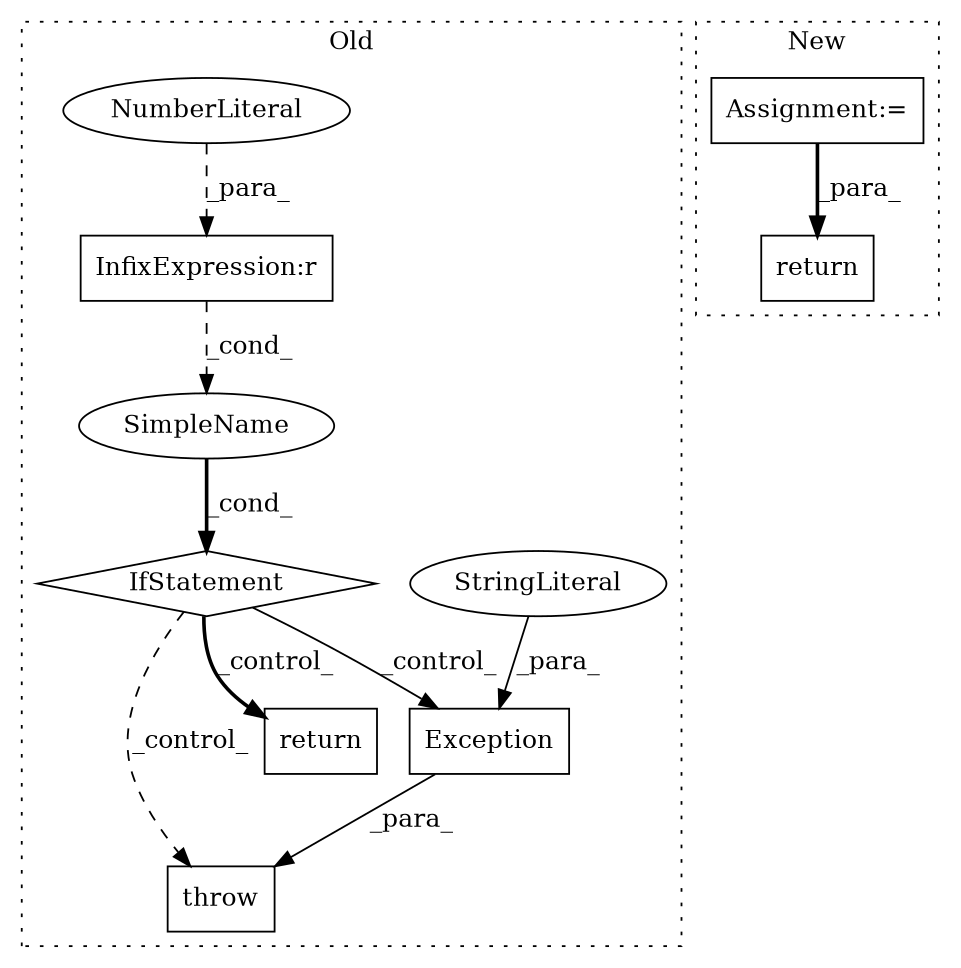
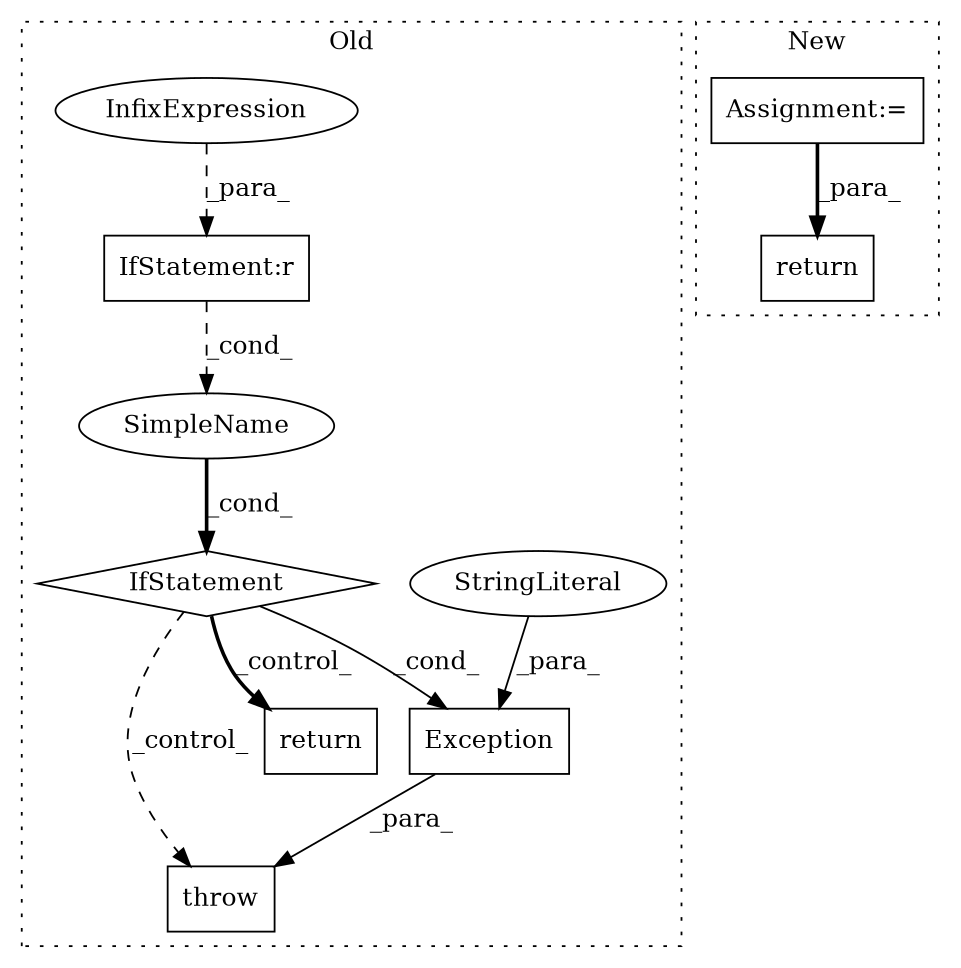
node "NumberLiteral": label "NumberLiteral" -> "InfixExpression"
node "InfixExpression:r": label "InfixExpression:r" -> "IfStatement:r"
edge "IfStatement" -> "Exception": label "_control_" -> "_cond_"
